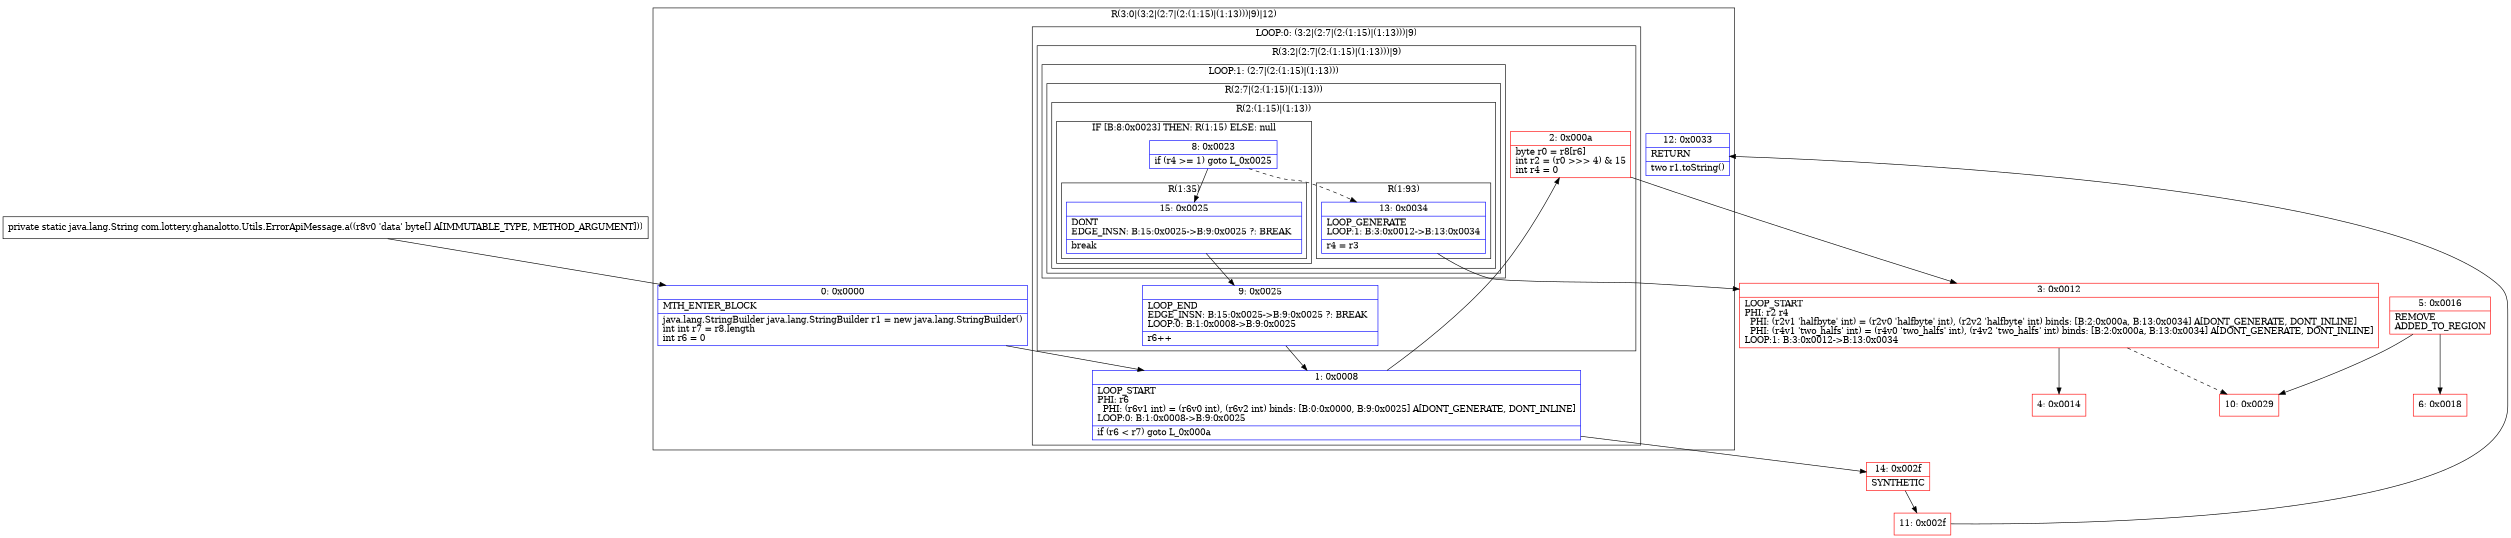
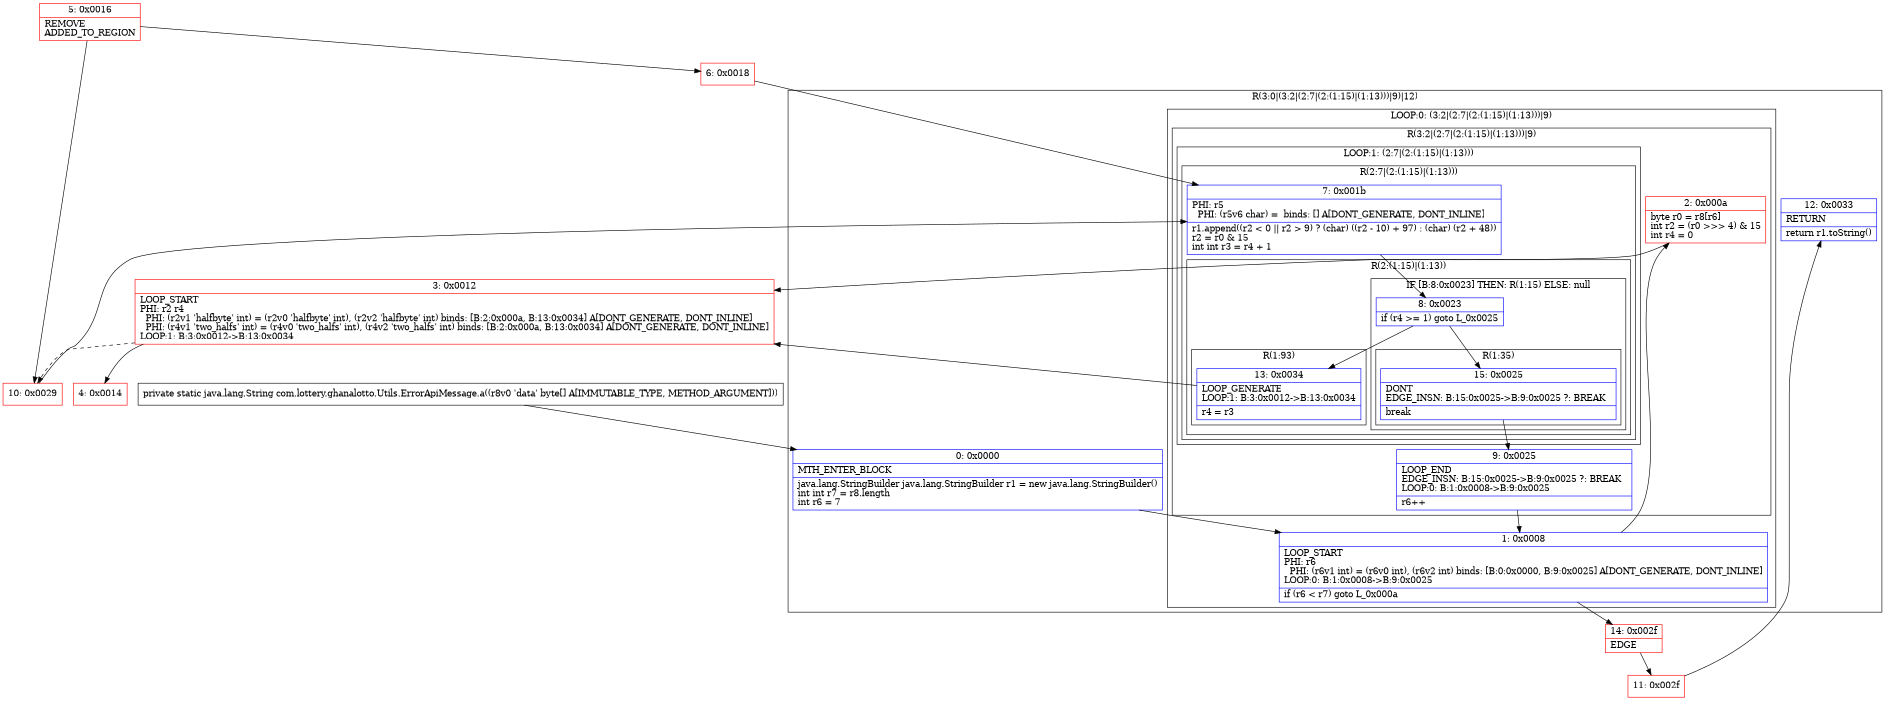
node "12: 0x0033": text "two r1.toString()" -> "return r1.toString()"
edge "8: 0x0023" -> "13: 0x0034": style dashed -> solid
node "7: 0x001b": added
node "0: 0x0000": text "int r6 = 0" -> "int r6 = 7"
node "14: 0x002f": text "SYNTHETIC" -> "EDGE"
